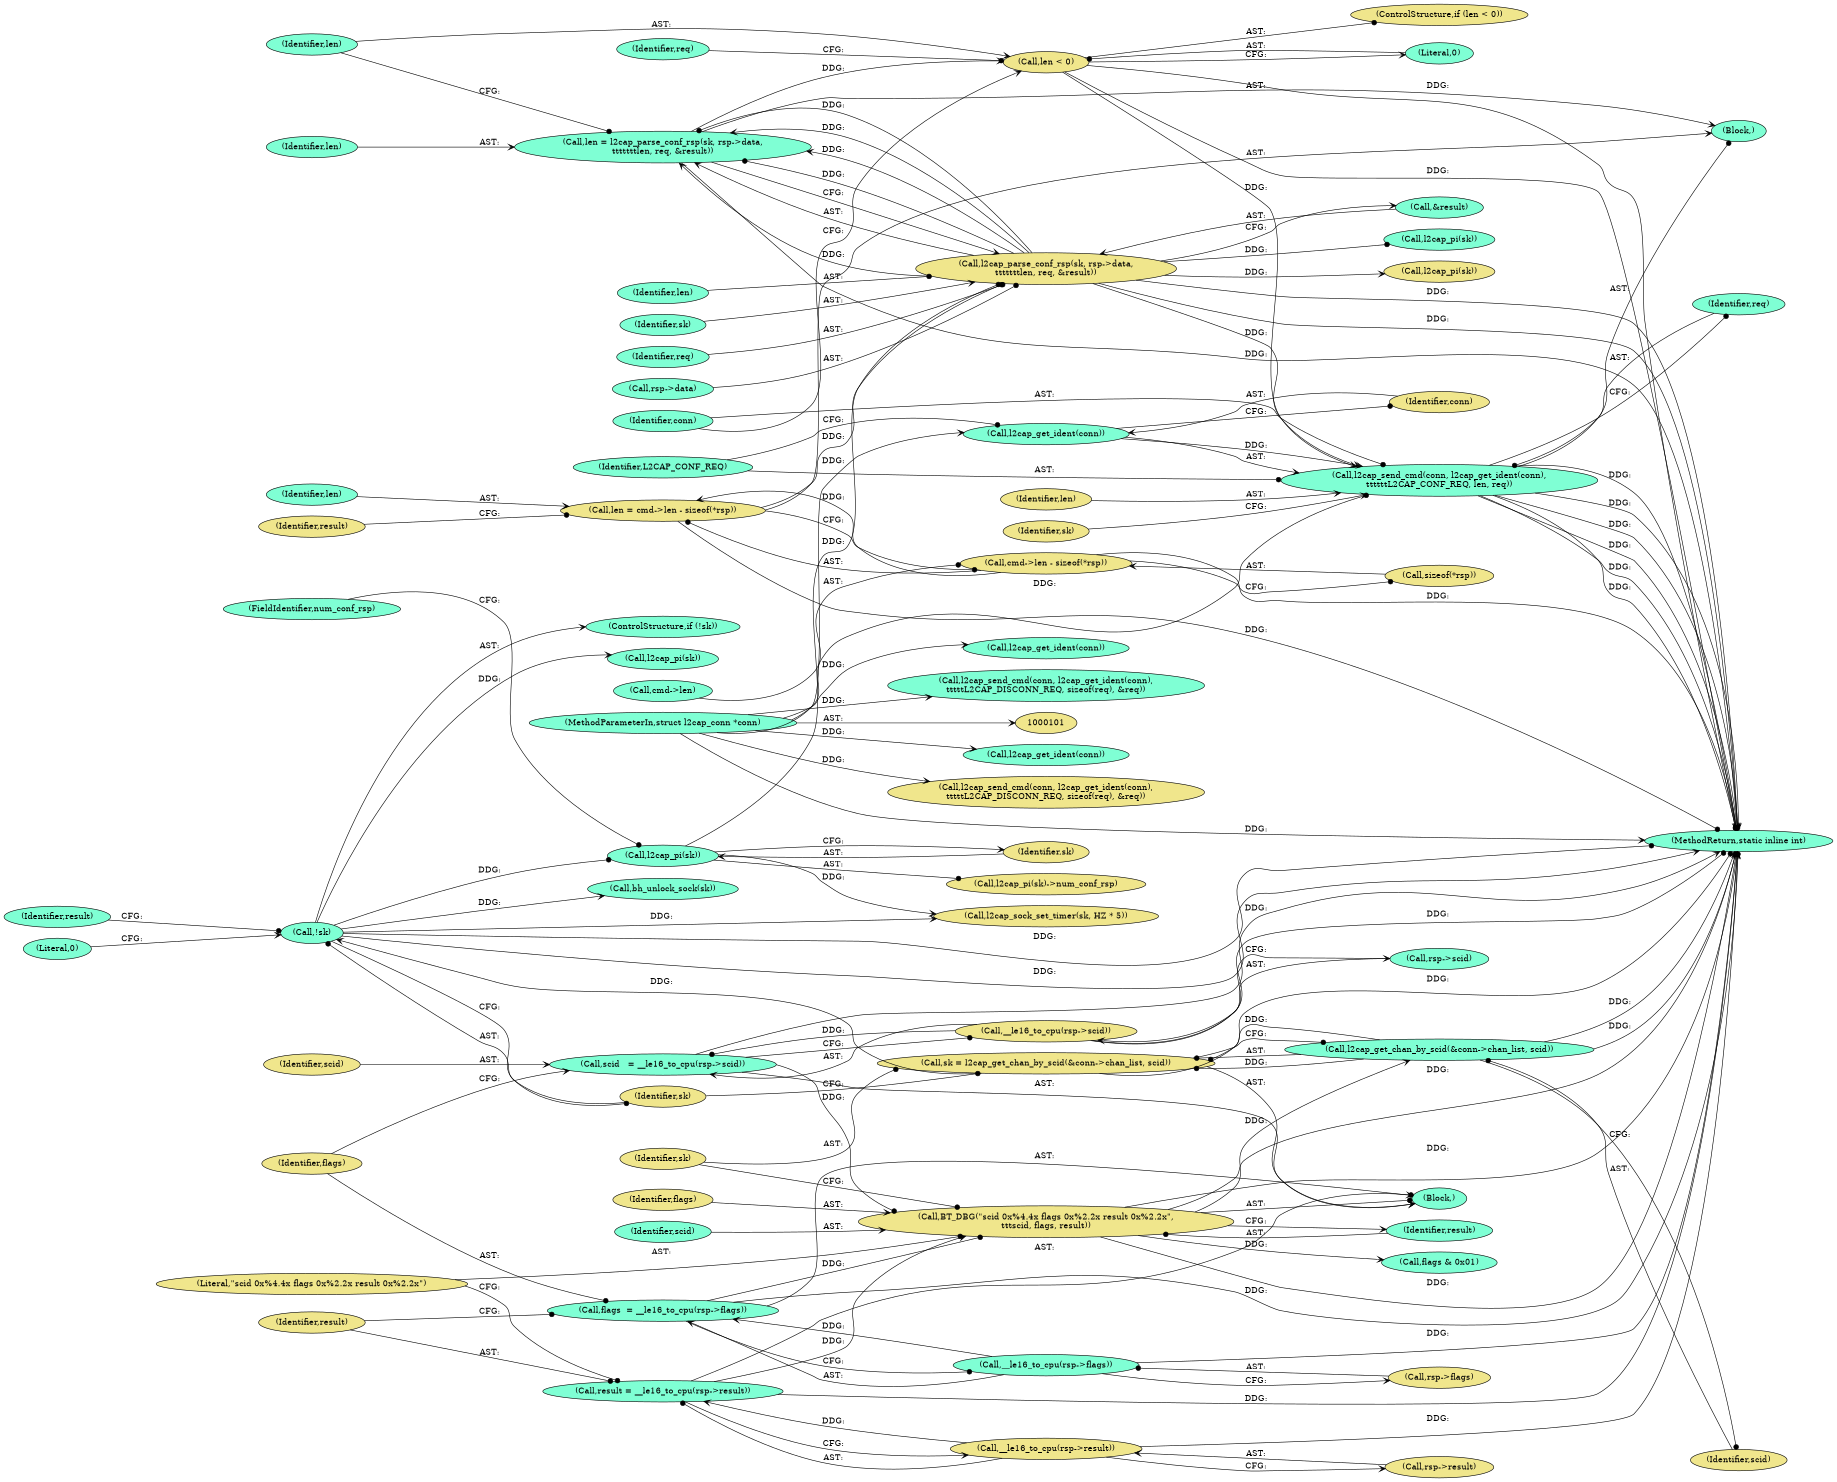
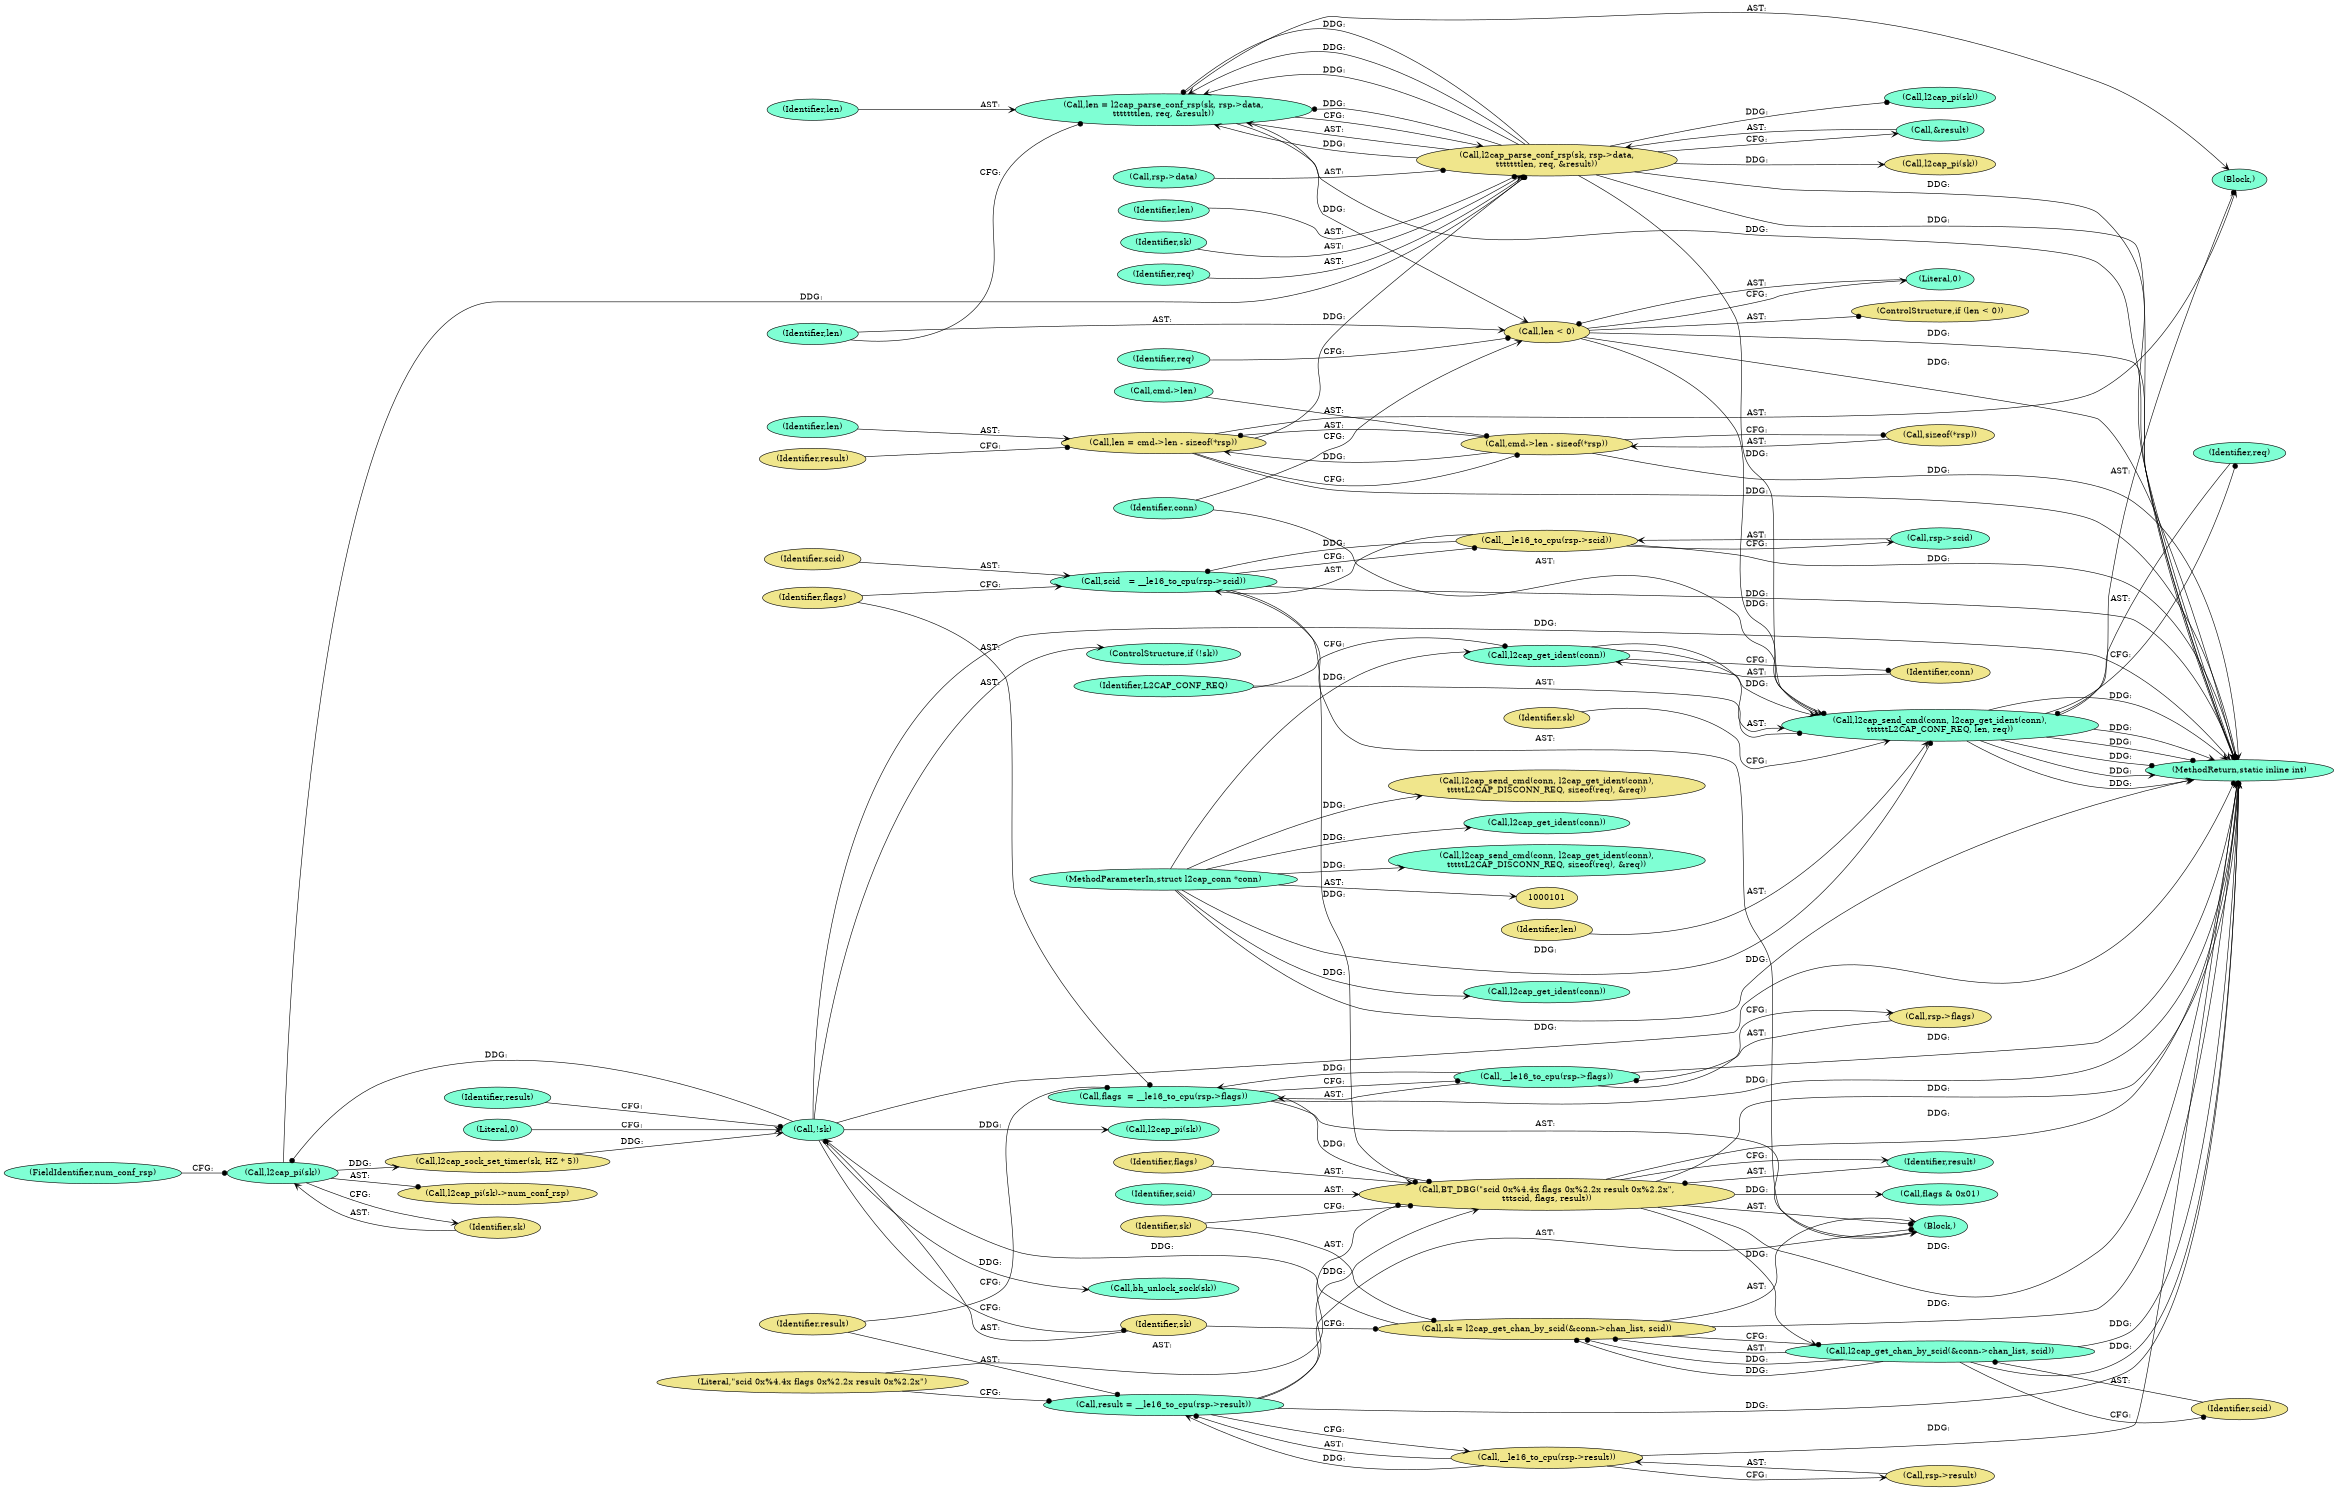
edge "(Call,!sk)" -> "(Call,l2cap_sock_set_timer(sk, HZ * 5))": reversed
